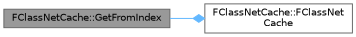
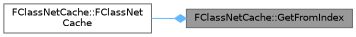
edge "FClassNetCache::GetFromIndex" -> "FClassNetCache::FClassNet Cache": reversed
